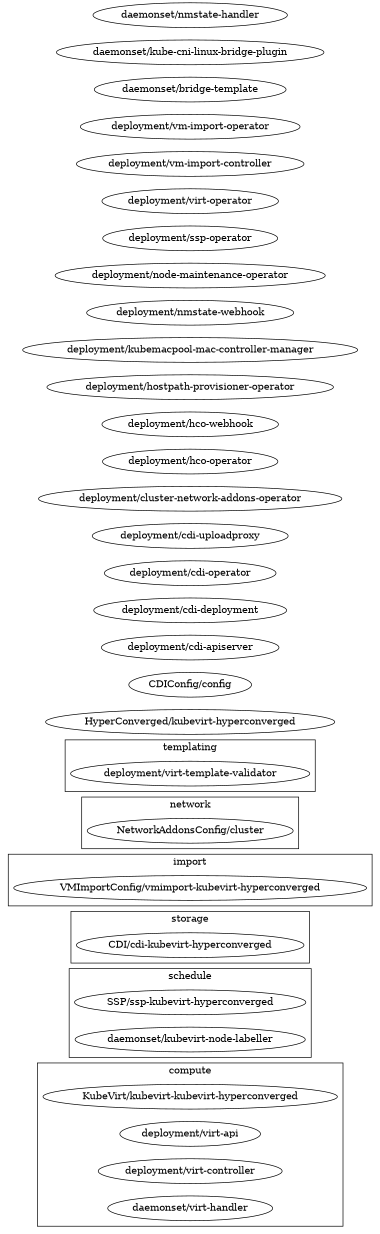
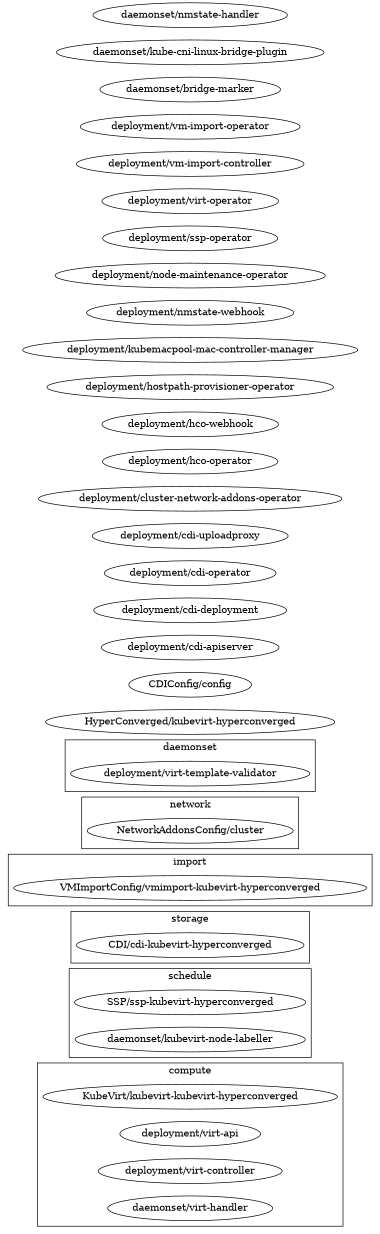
node "daemonset/bridge-template": label "daemonset/bridge-template" -> "daemonset/bridge-marker"
cluster "templating": label "templating" -> "daemonset"
